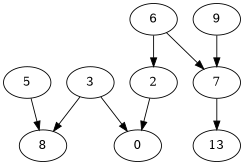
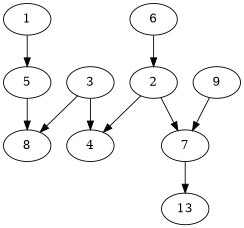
node "1": added
edge "6" -> "7": now "2" -> "7"
node "0": label "0" -> "4"
